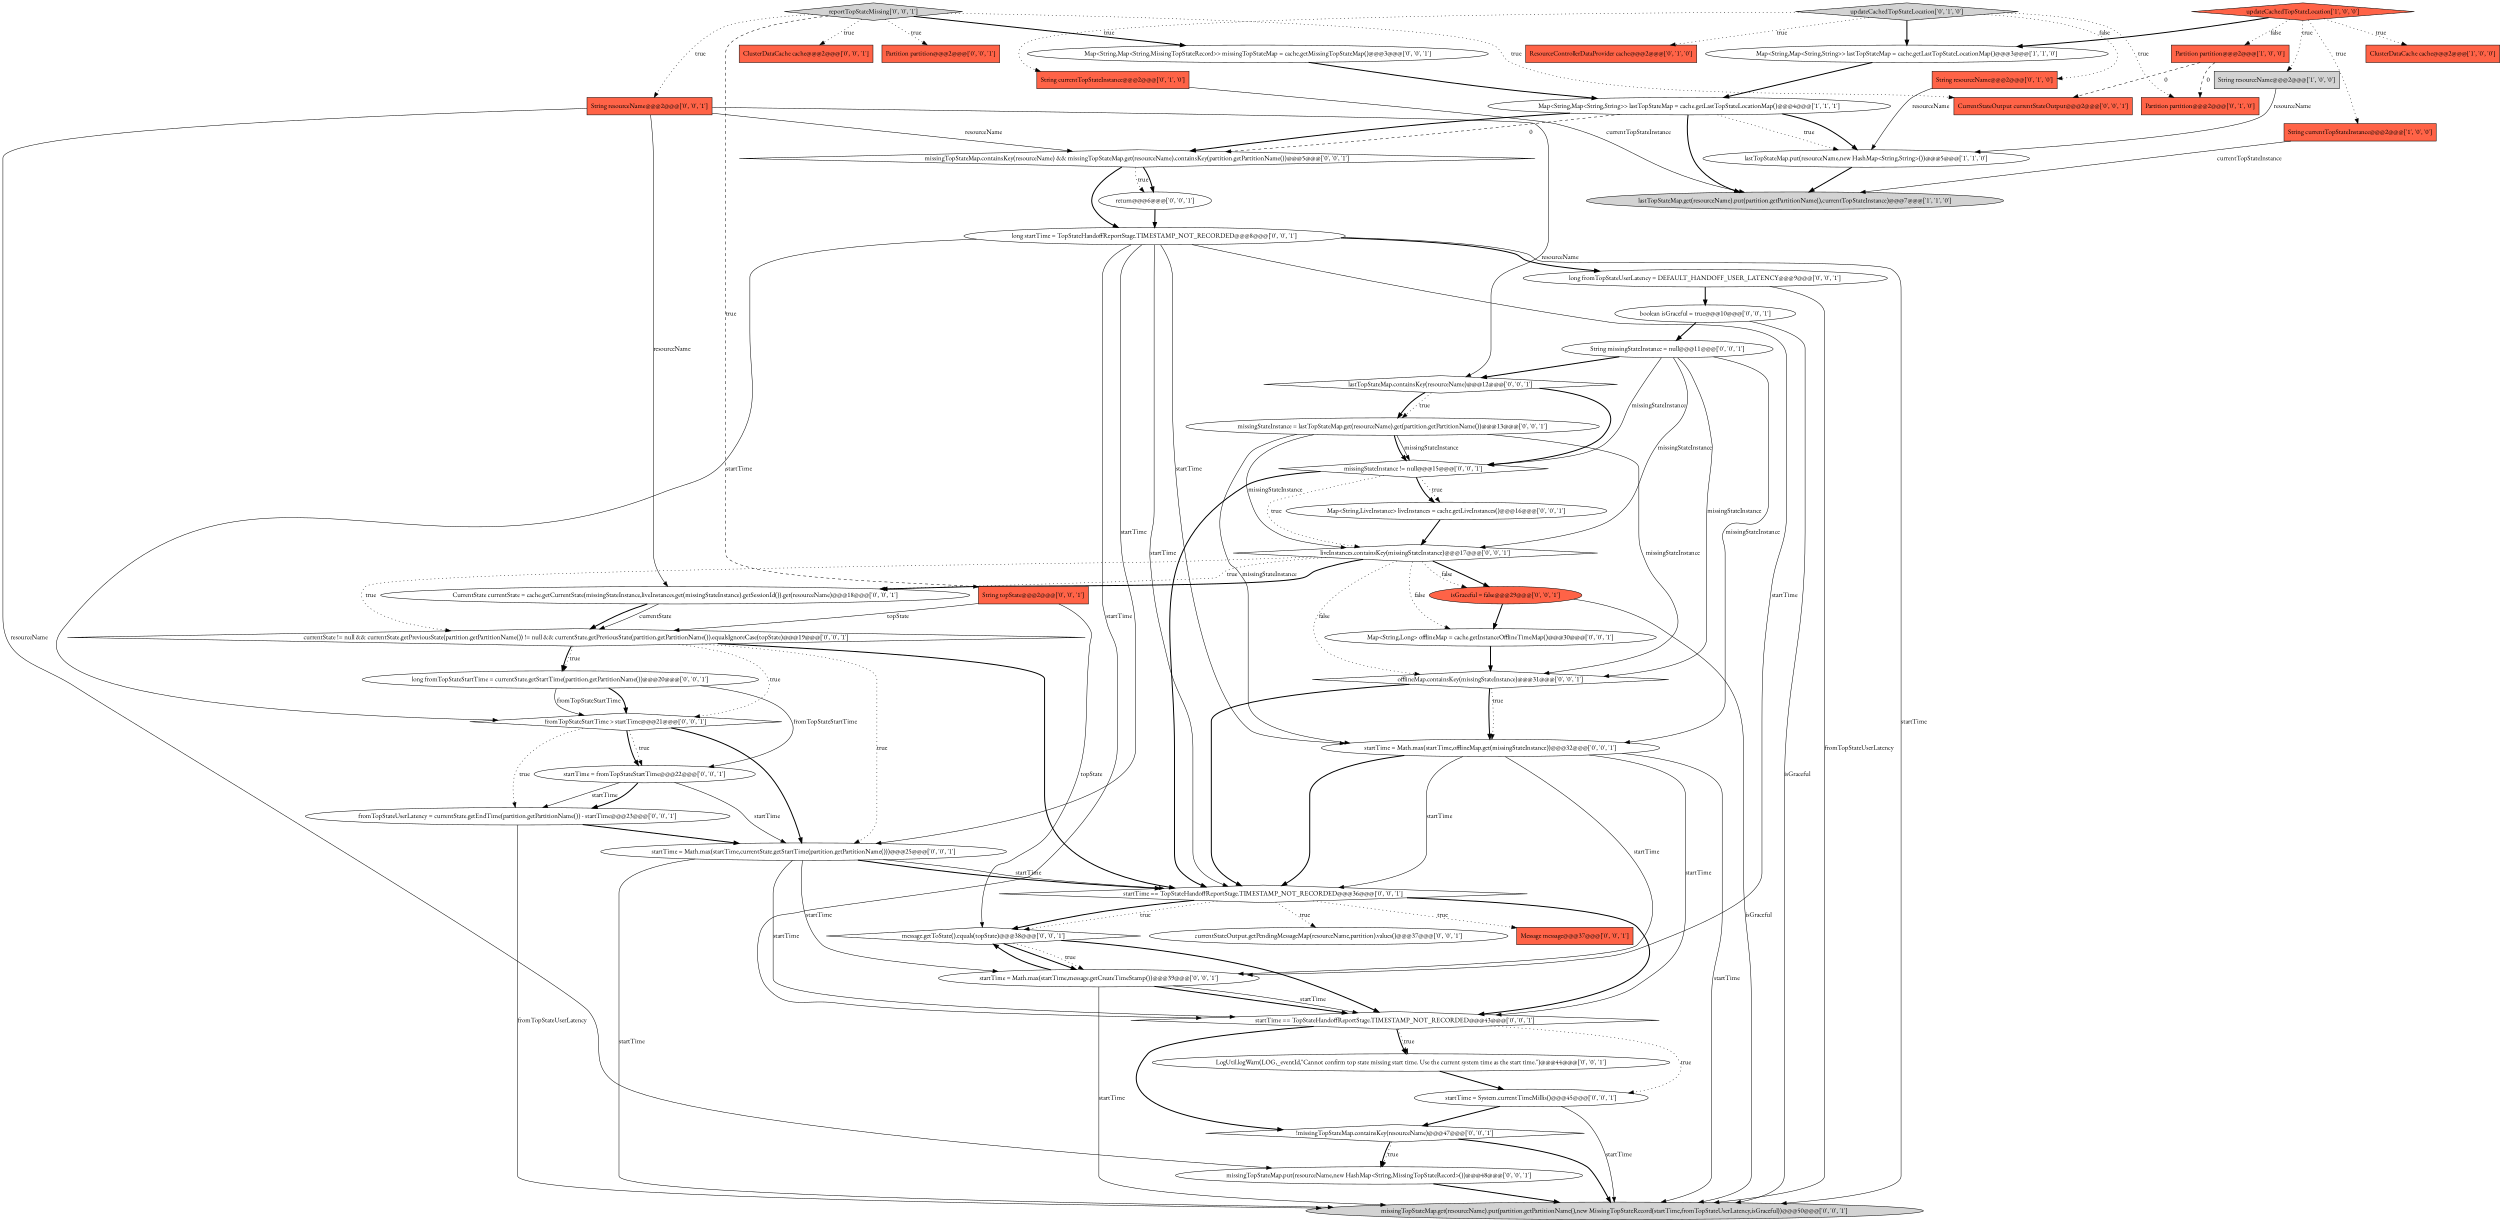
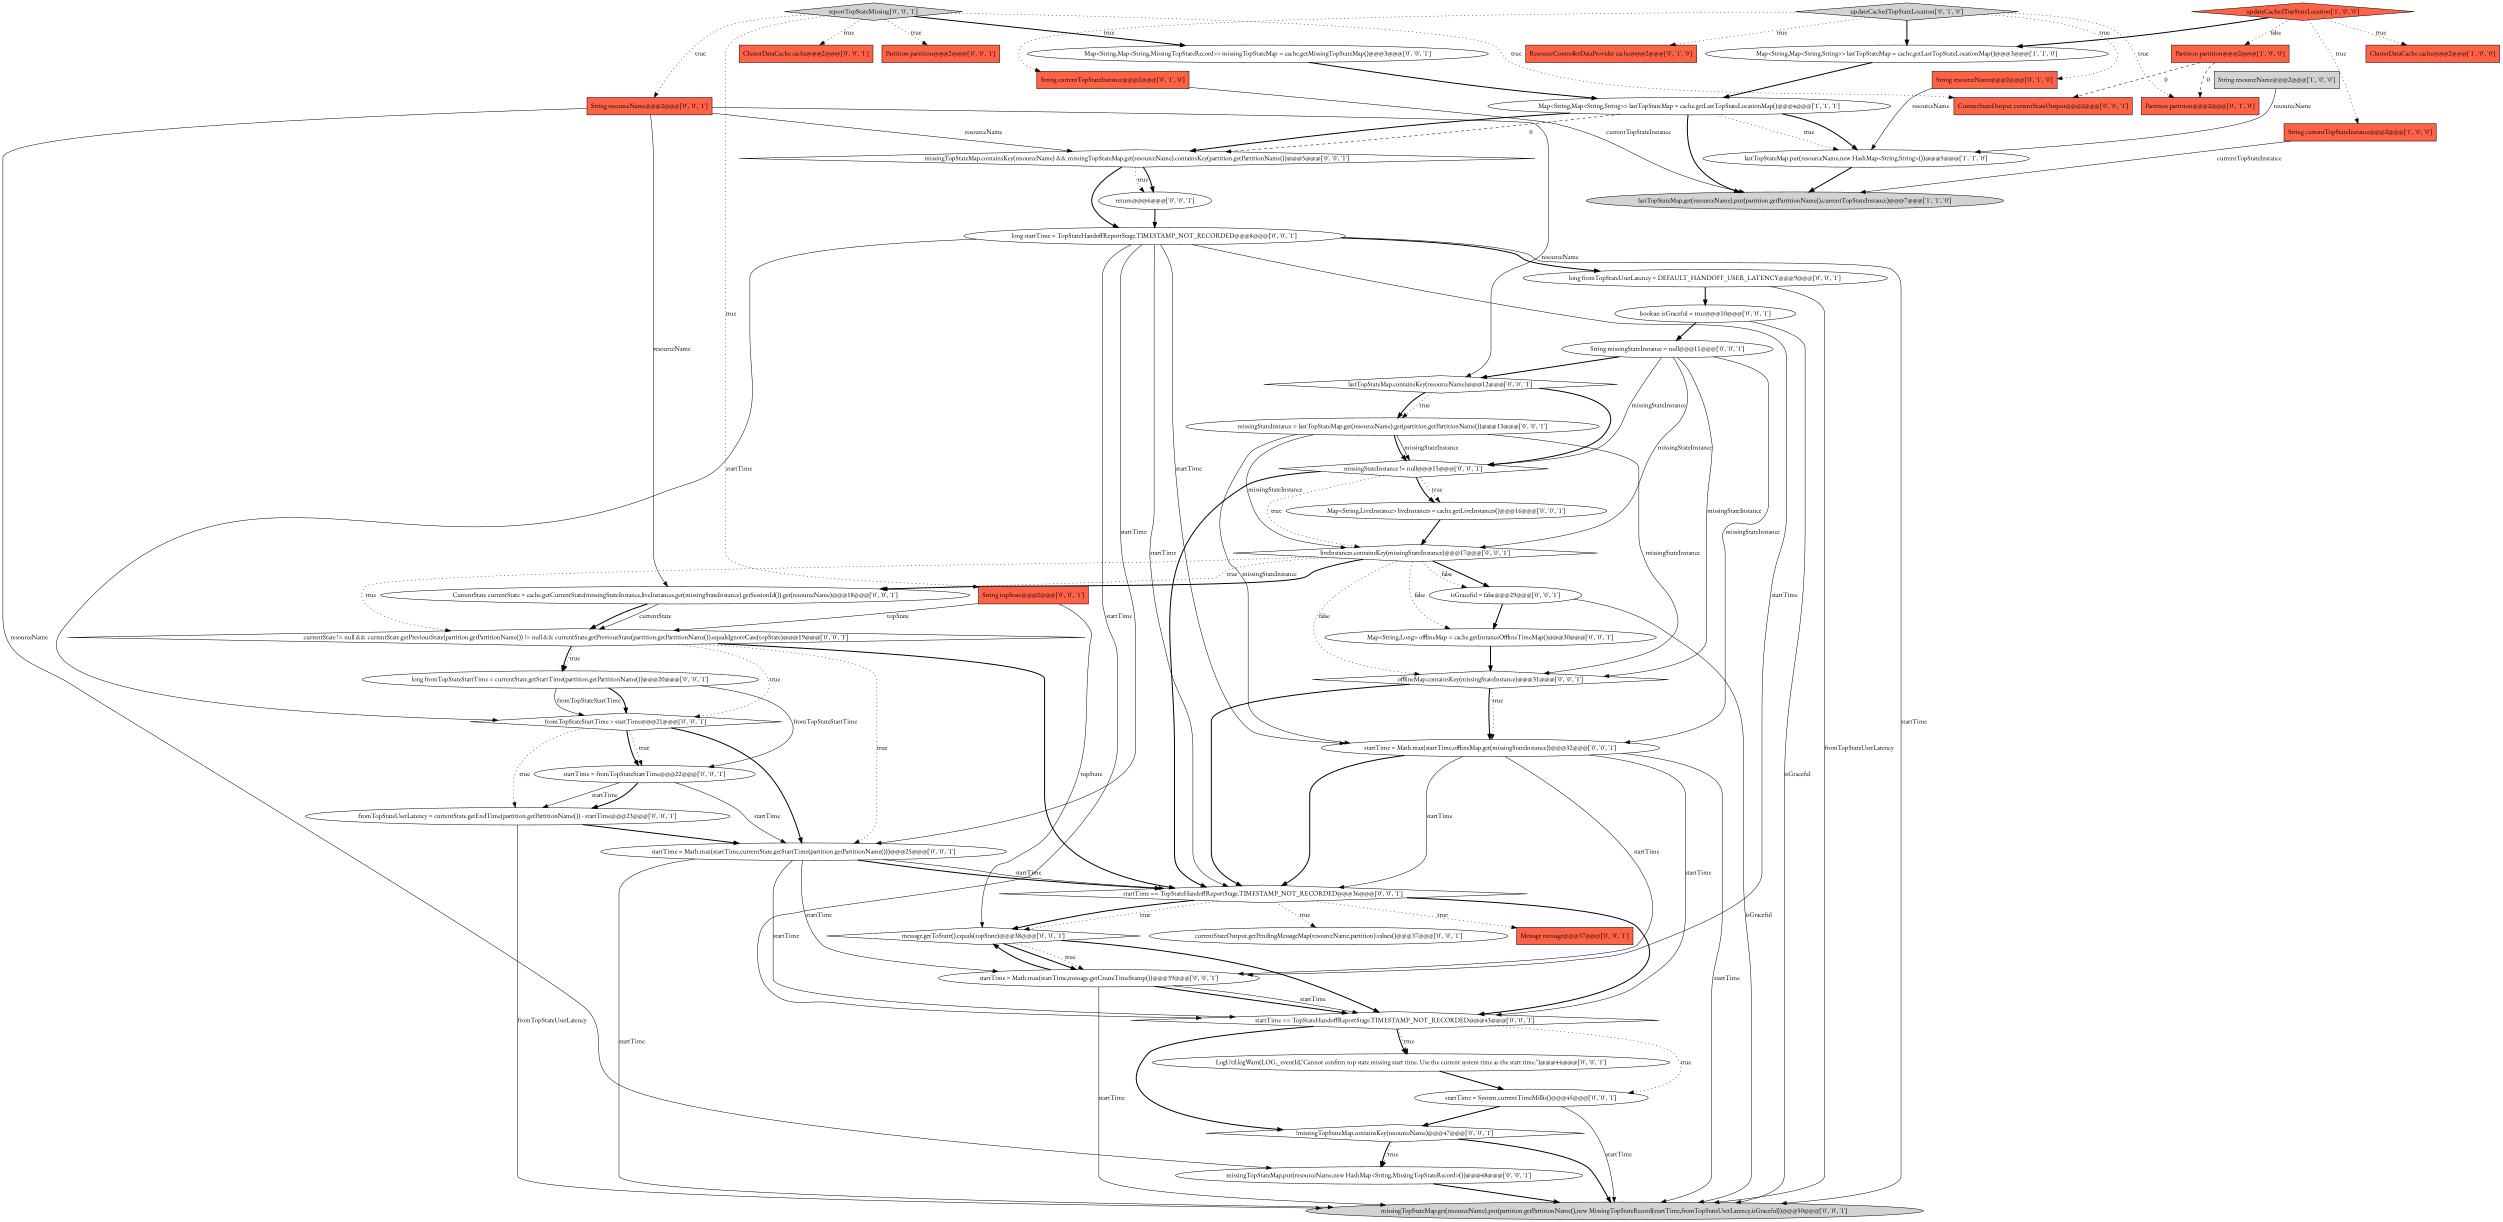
edge "updateCachedTopStateLocation['0', '1', '0']" -> "String resourceName@@@2@@@['0', '1', '0']": label "false" -> "true"
edge "updateCachedTopStateLocation['1', '0', '0']" -> "String resourceName@@@2@@@['1', '0', '0']": removed, label "true"
edge "reportTopStateMissing['0', '0', '1']" -> "String topState@@@2@@@['0', '0', '1']": style dashed -> dotted
node "isGraceful = false@@@29@@@['0', '0', '1']": fillcolor tomato -> white
